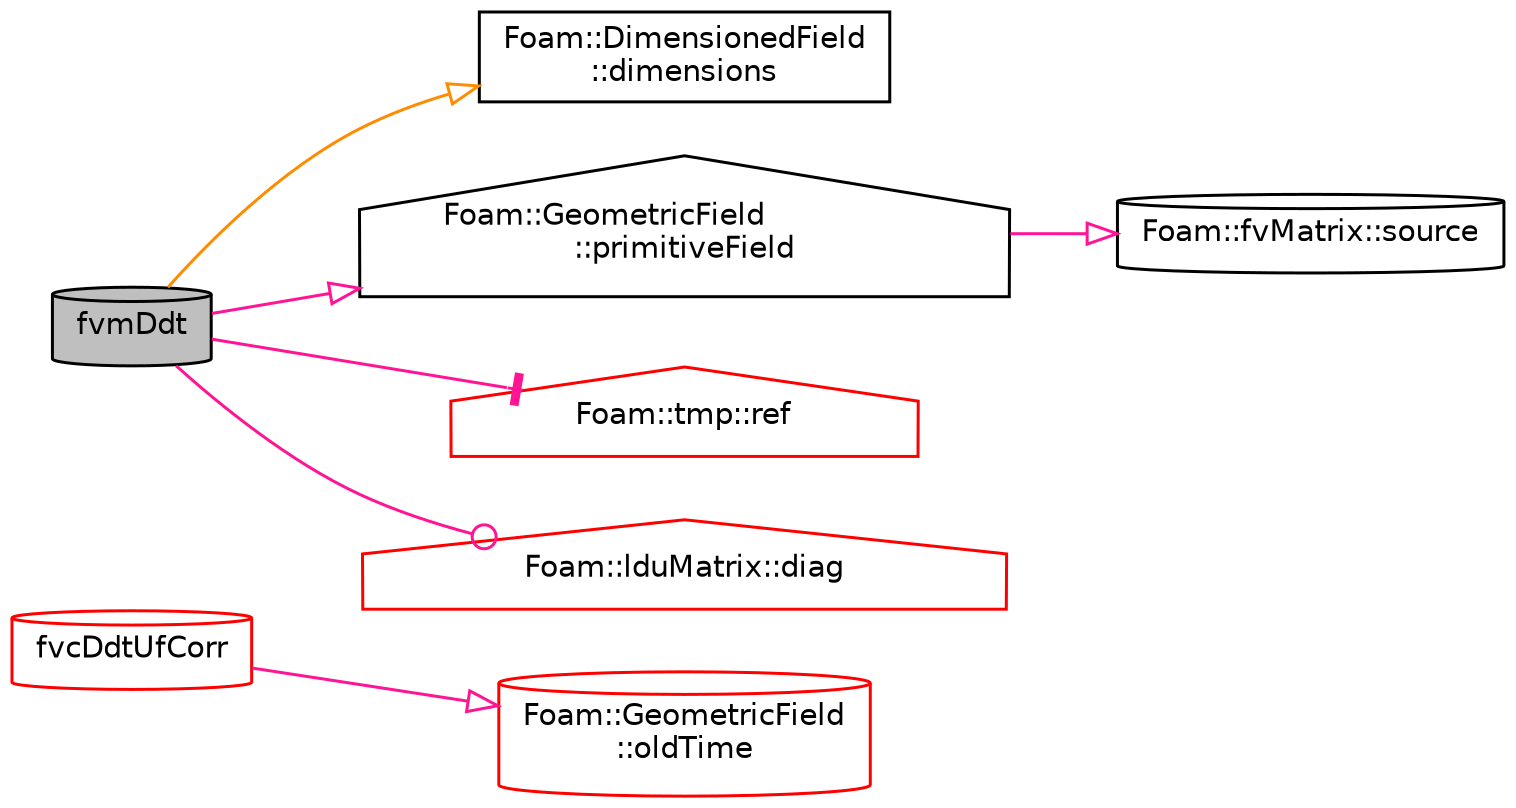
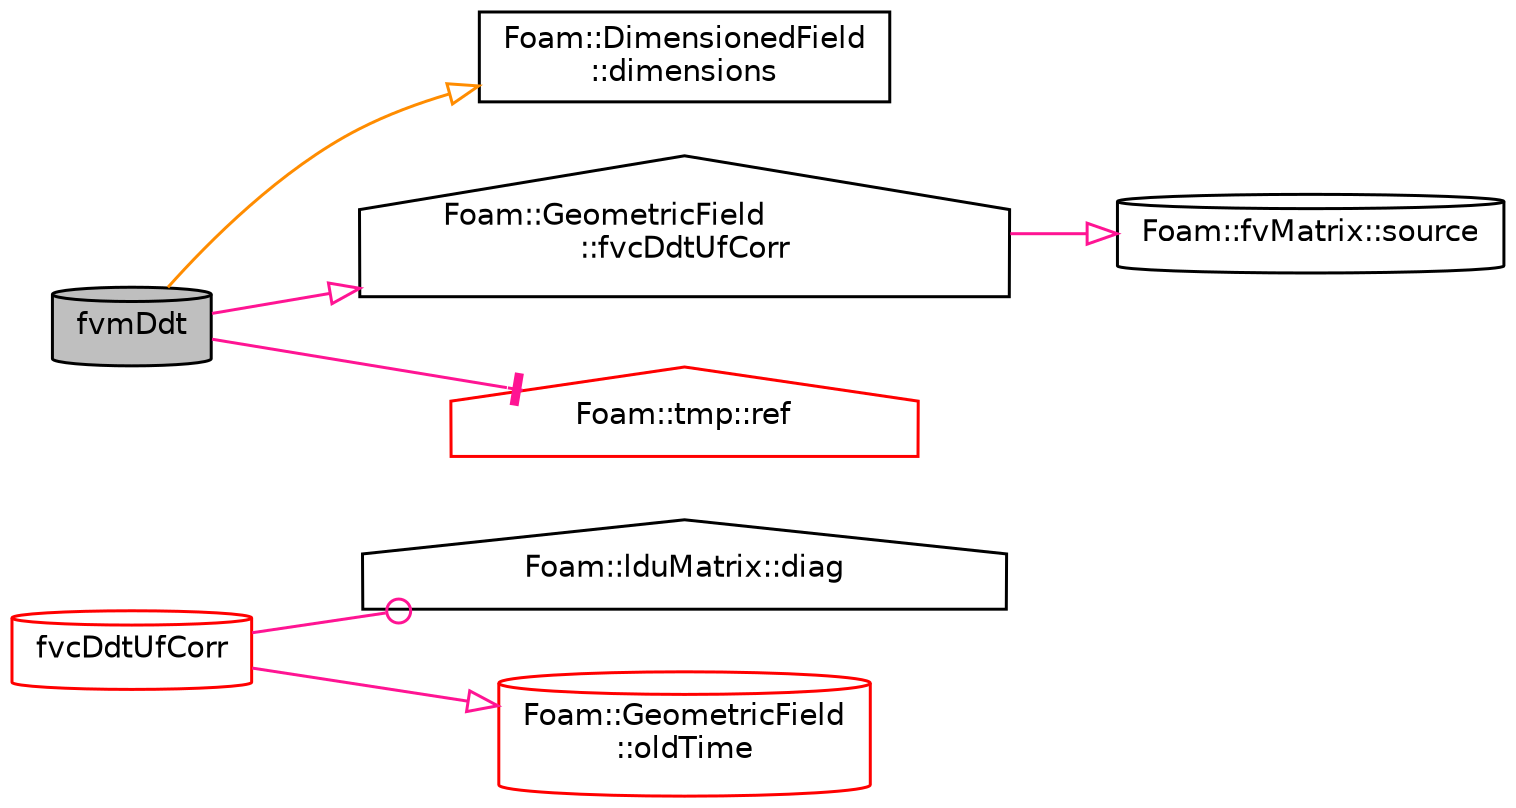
node "Foam::GeometricField ::primitiveField": label "Foam::GeometricField ::primitiveField" -> "Foam::GeometricField ::fvcDdtUfCorr"
edge "fvmDdt" -> "Foam::lduMatrix::diag": now "fvcDdtUfCorr" -> "Foam::lduMatrix::diag"
node "Foam::lduMatrix::diag": color red -> black
